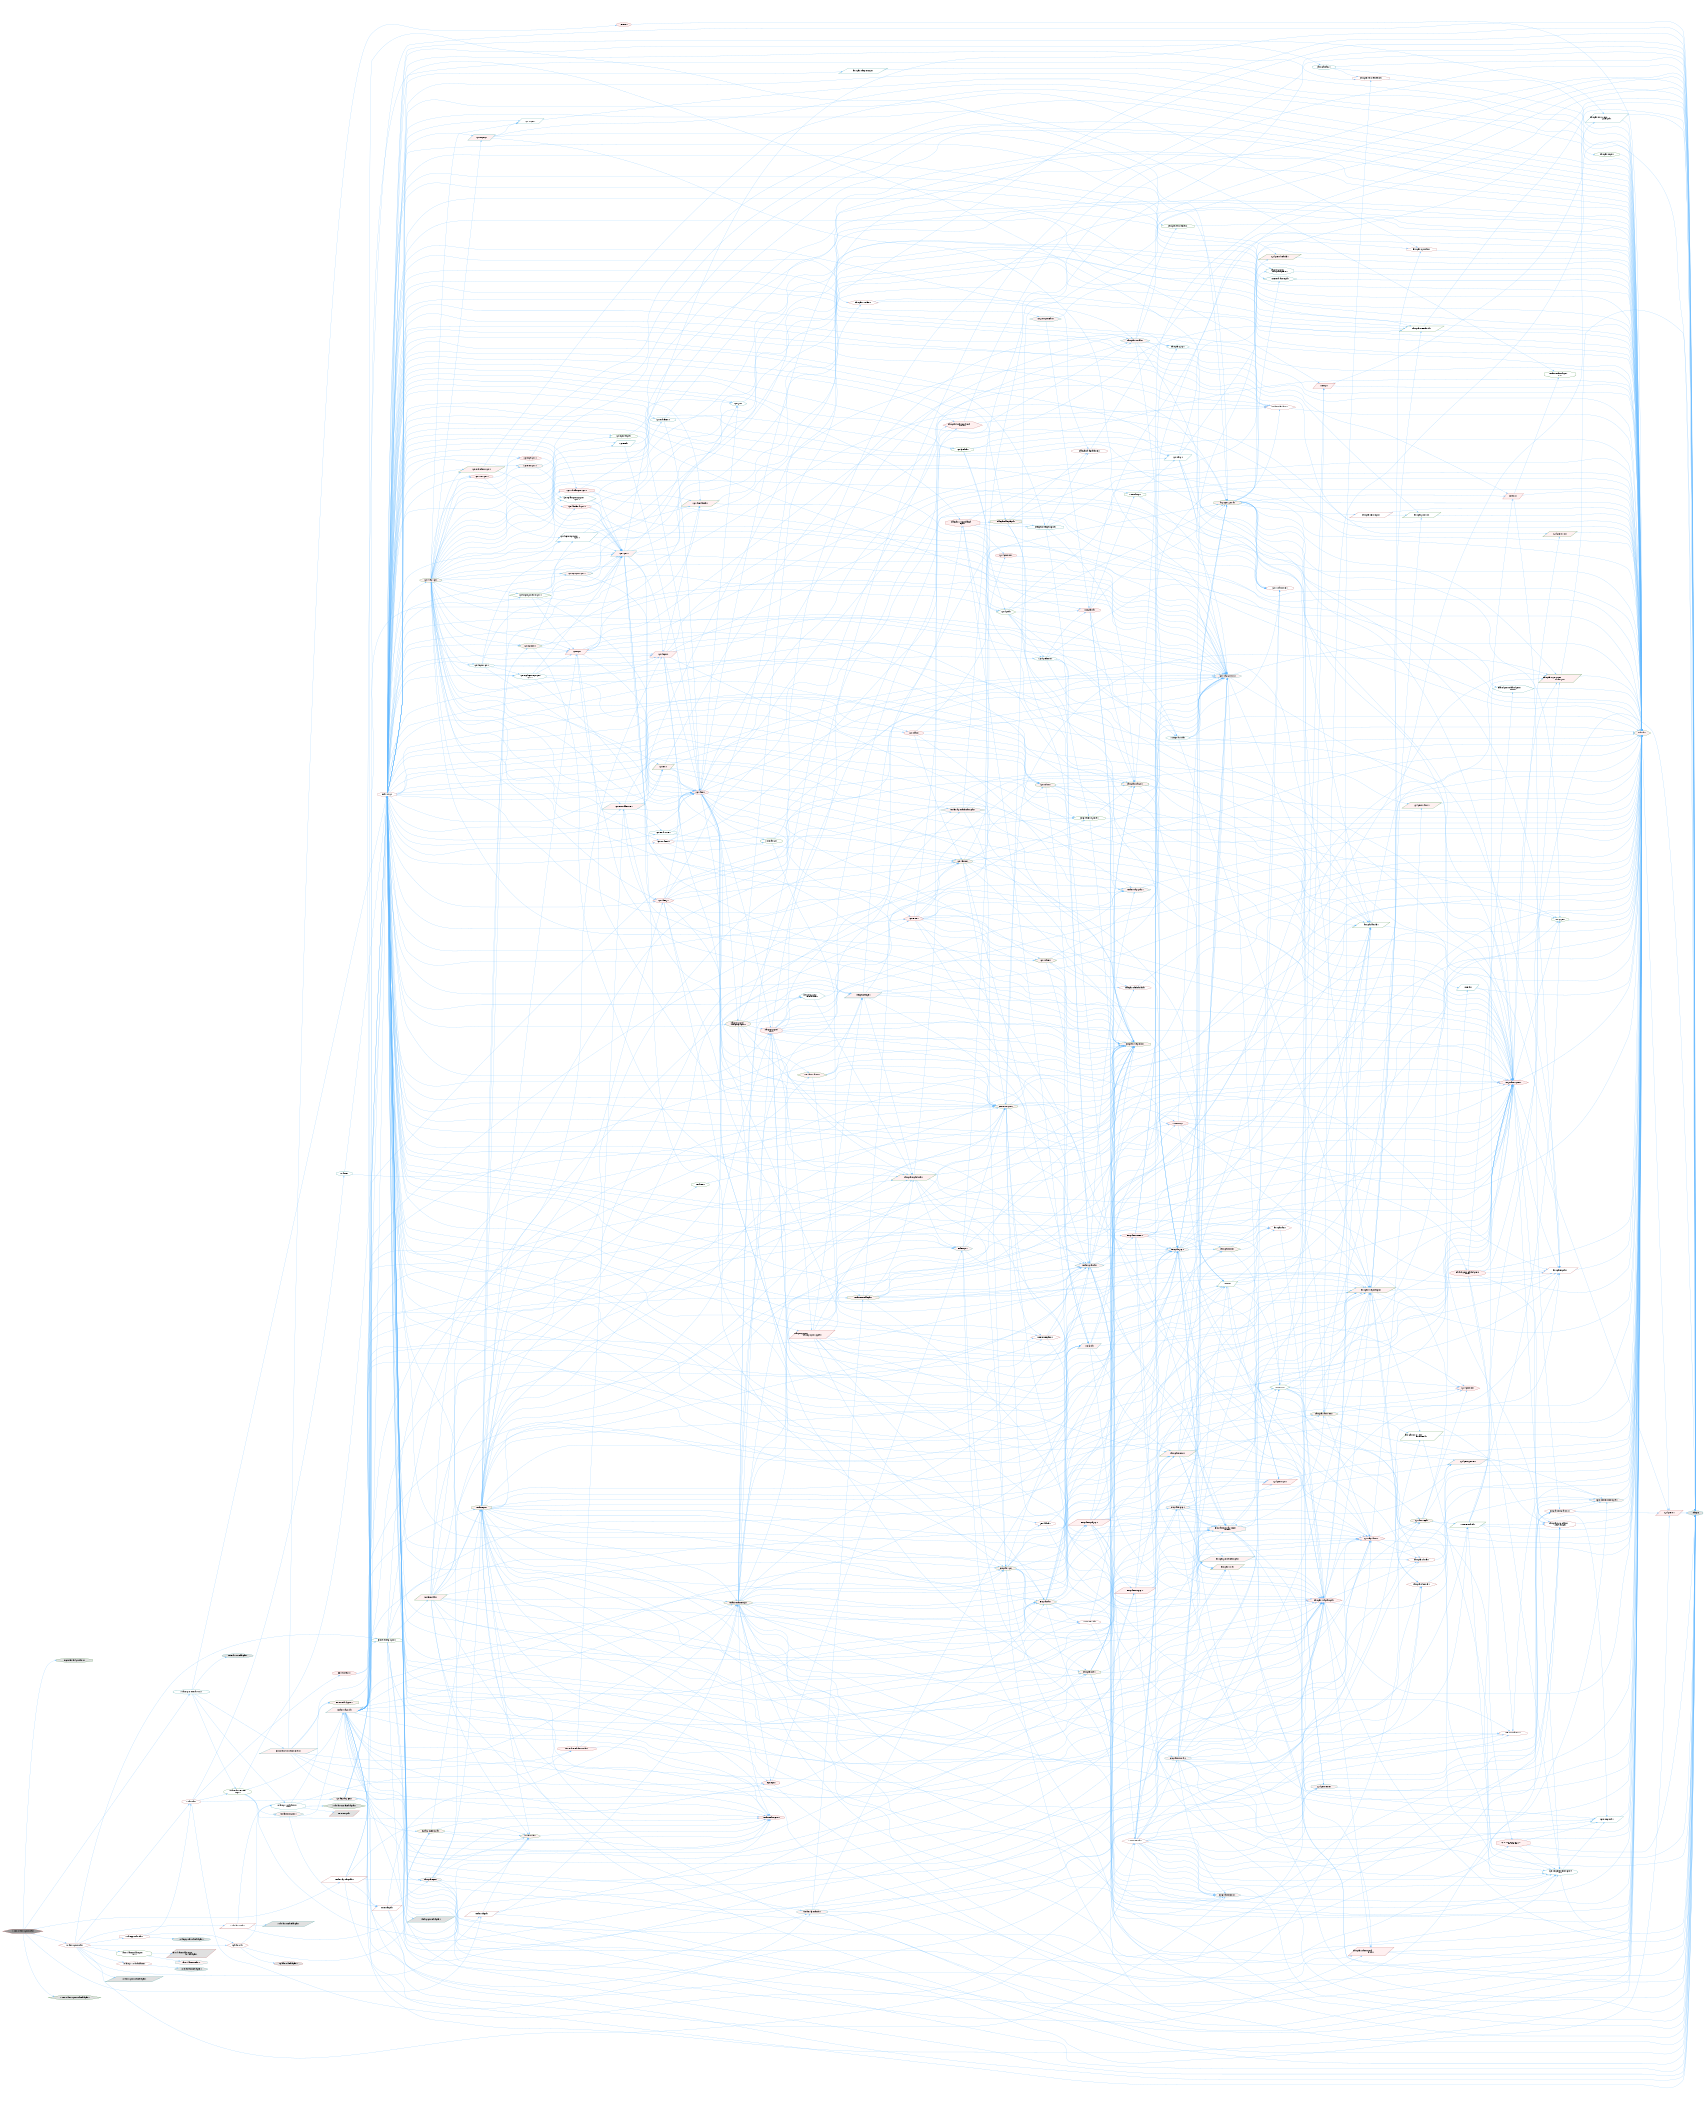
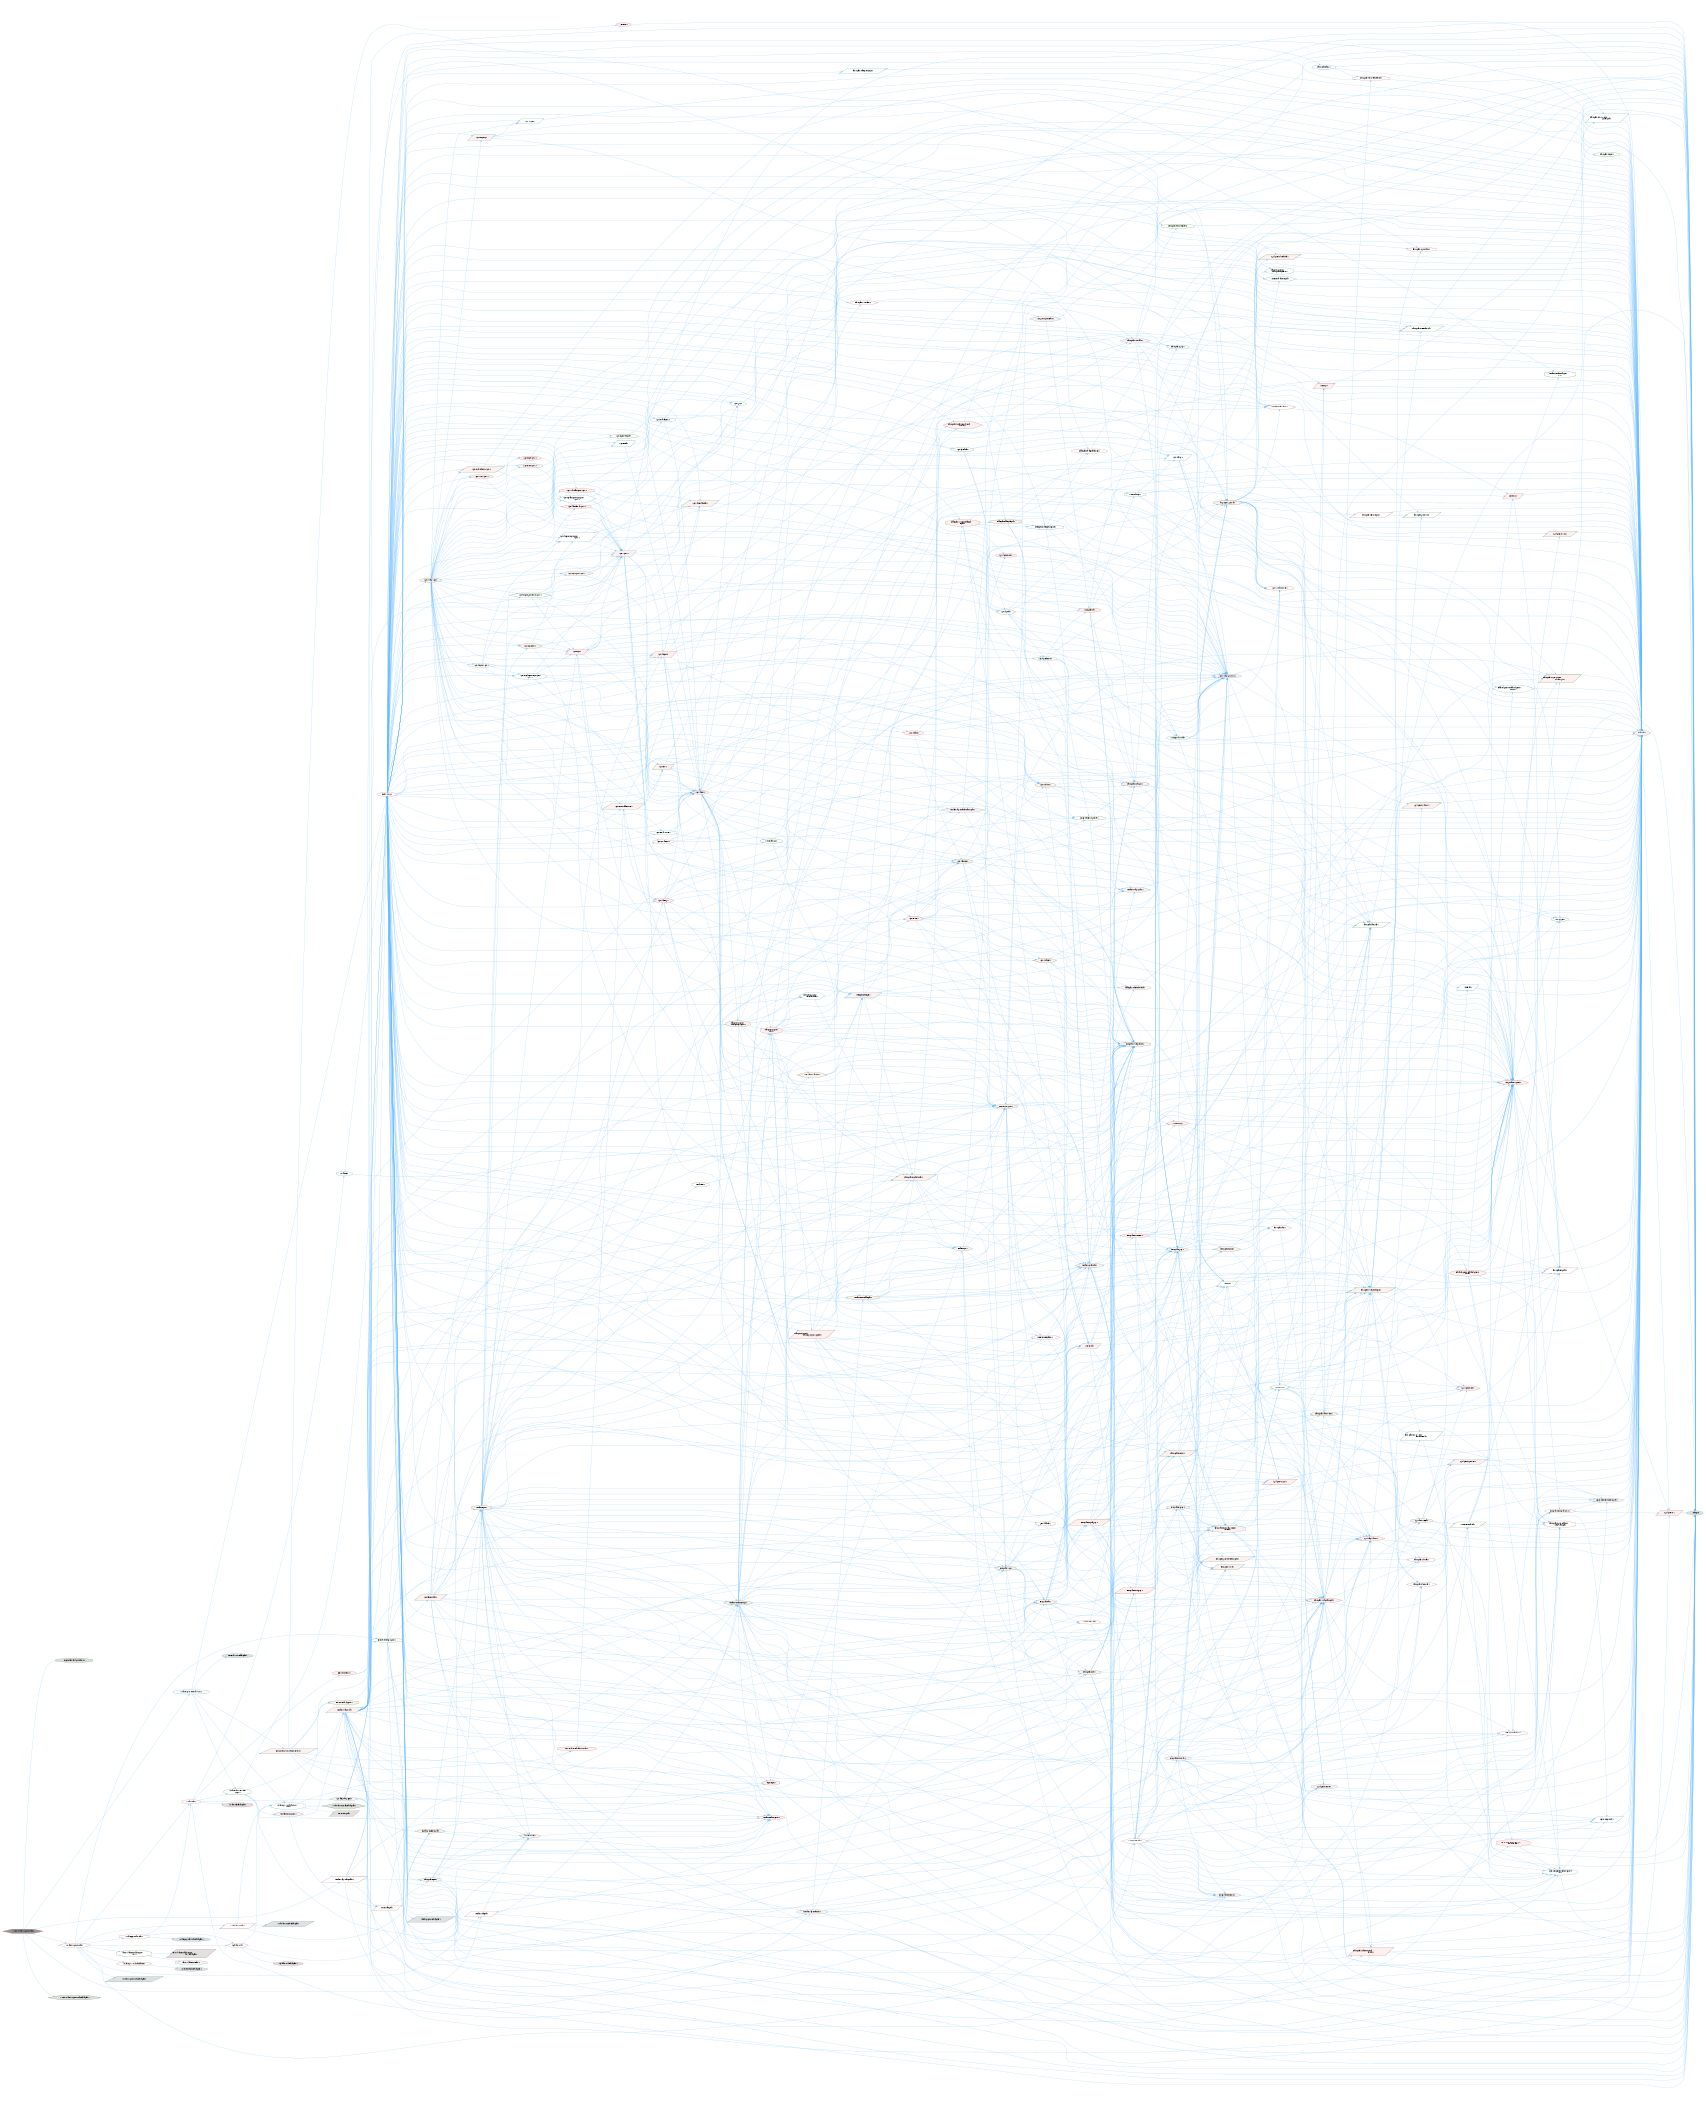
node "MoverTypes.generated.h": added
